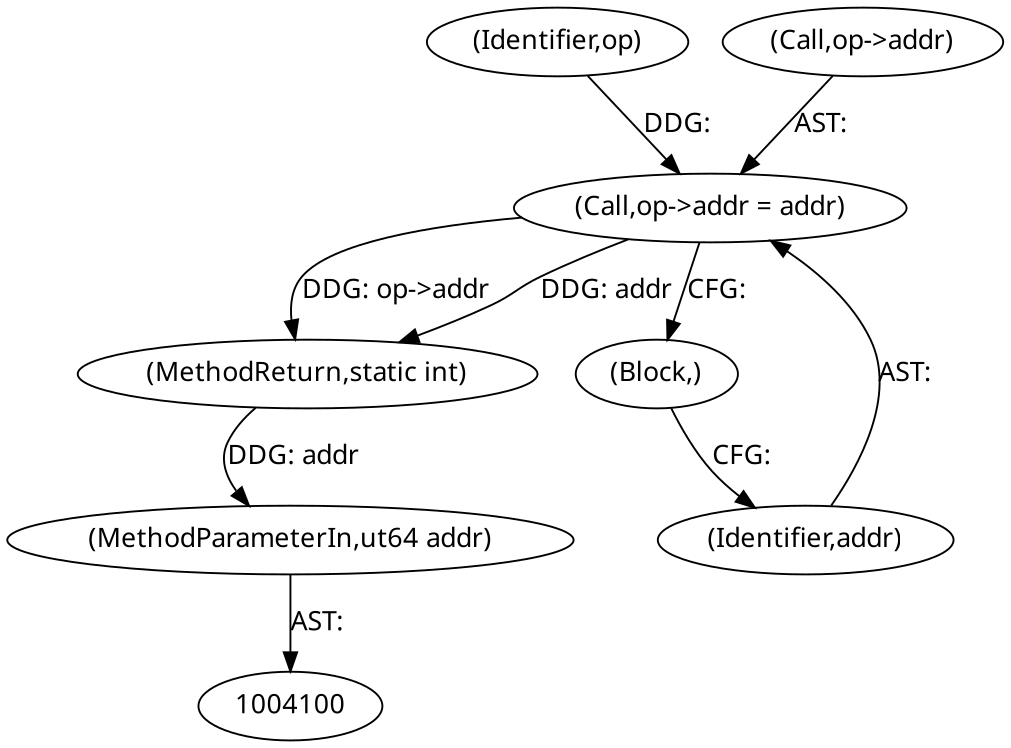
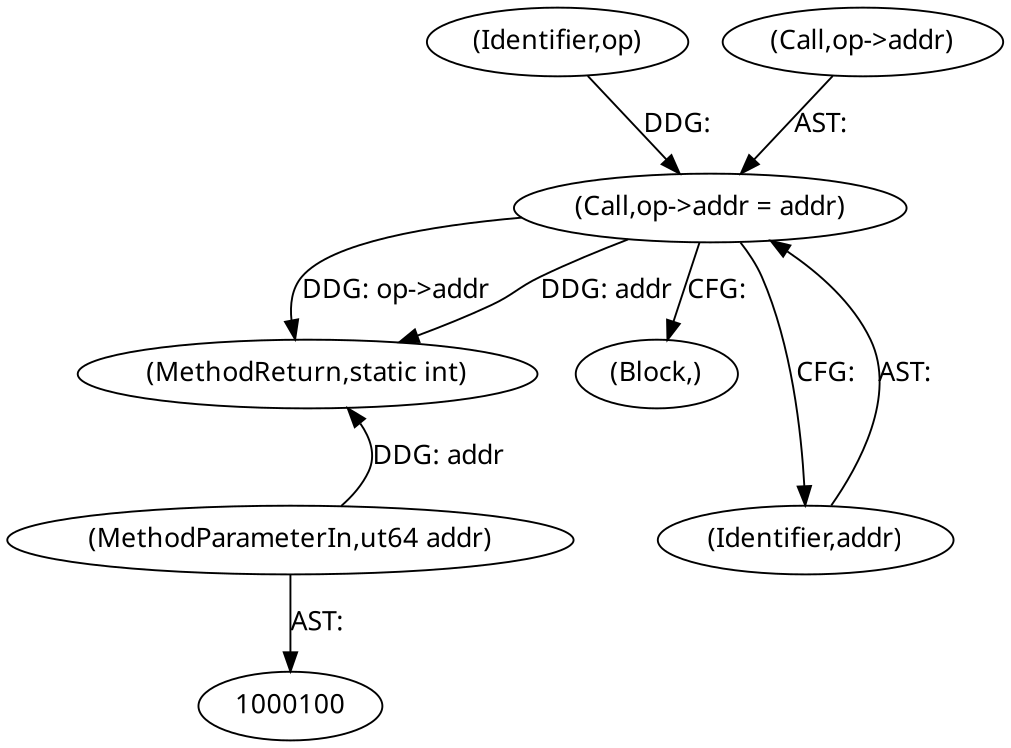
edge "(MethodReturn,static int)" -> "(MethodParameterIn,ut64 addr)": reversed
edge "(Block,)" -> "(Identifier,addr)": now "(Call,op->addr = addr)" -> "(Identifier,addr)"
node "1004100": label "1004100" -> "1000100"
